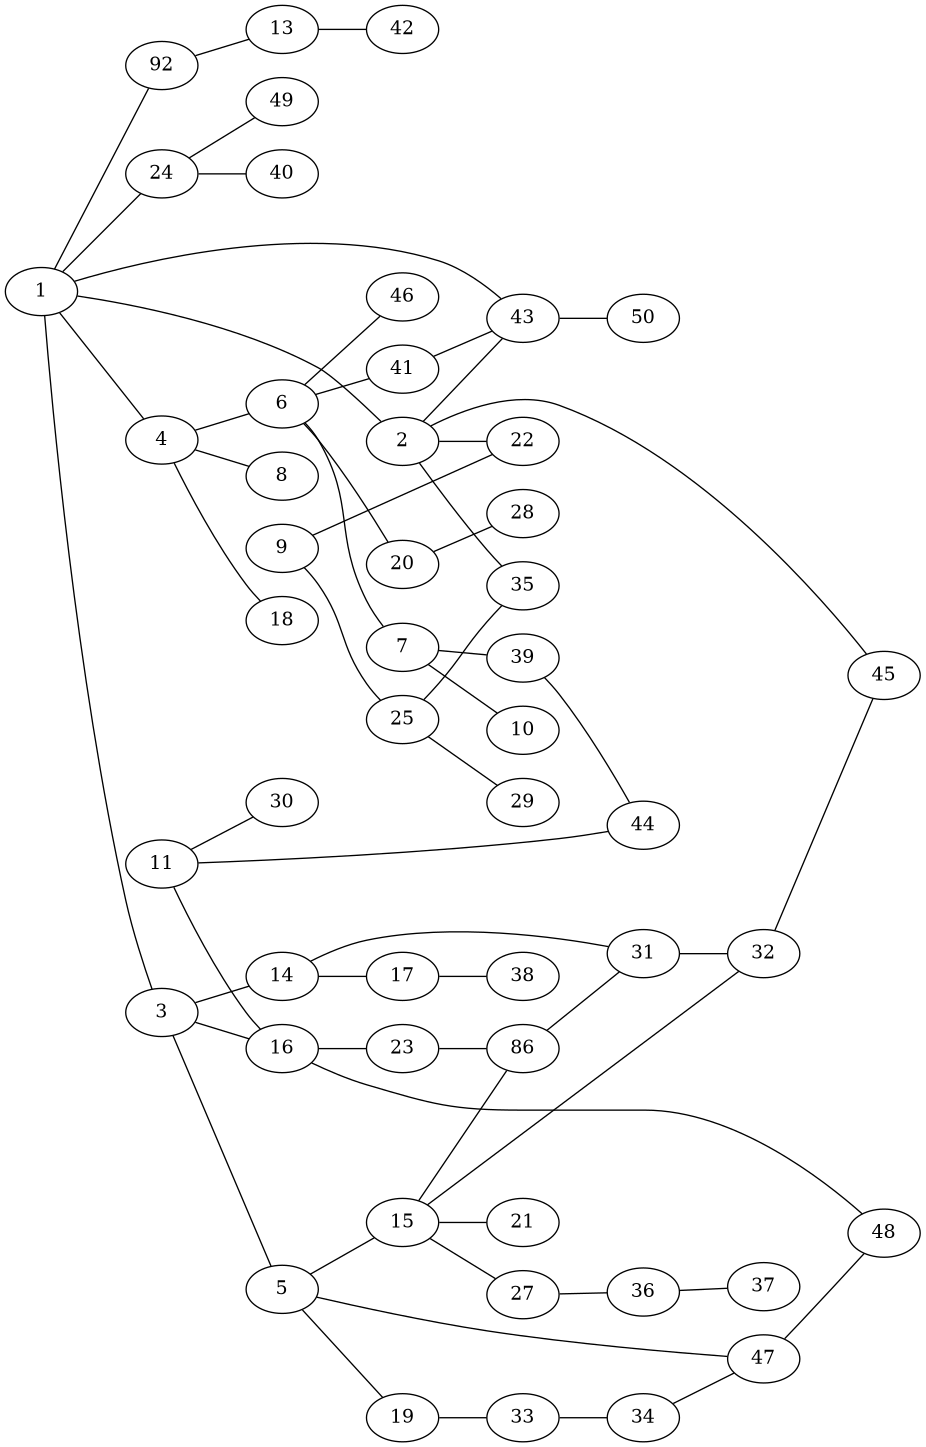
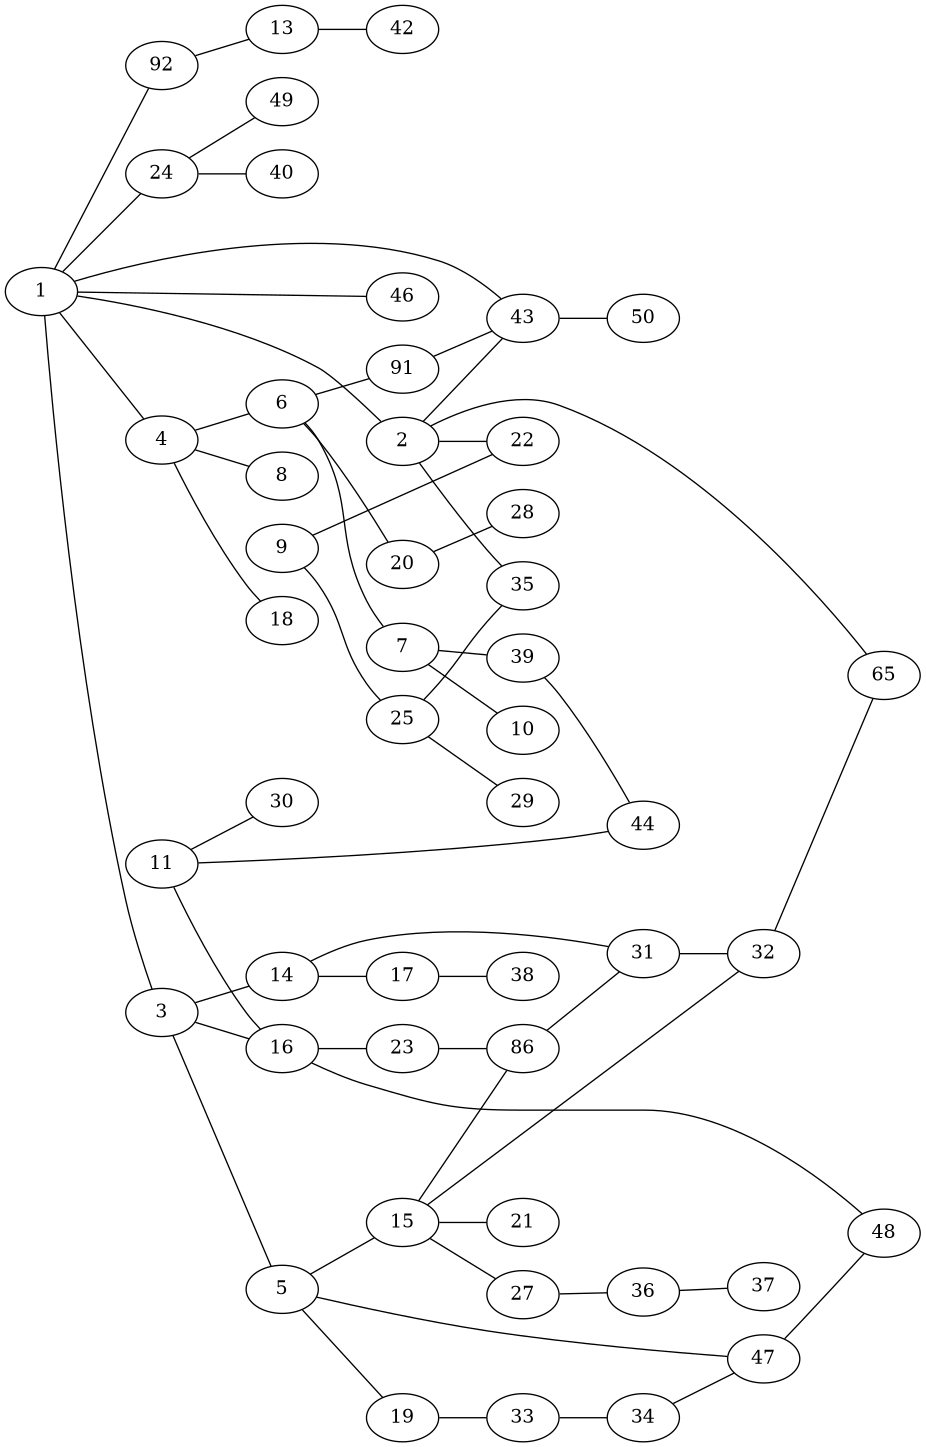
edge "46" -- "6": now "46" -- "1"
node "41": label "41" -> "91"
node "45": label "45" -> "65"
